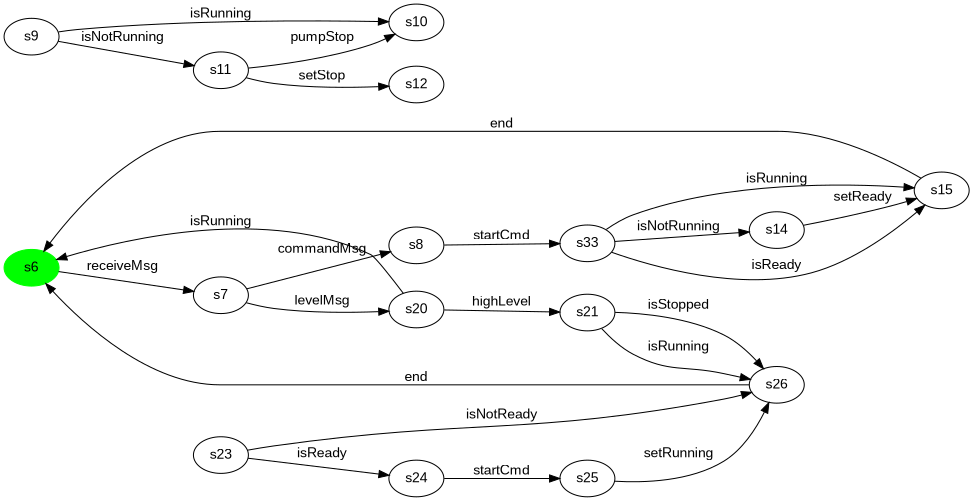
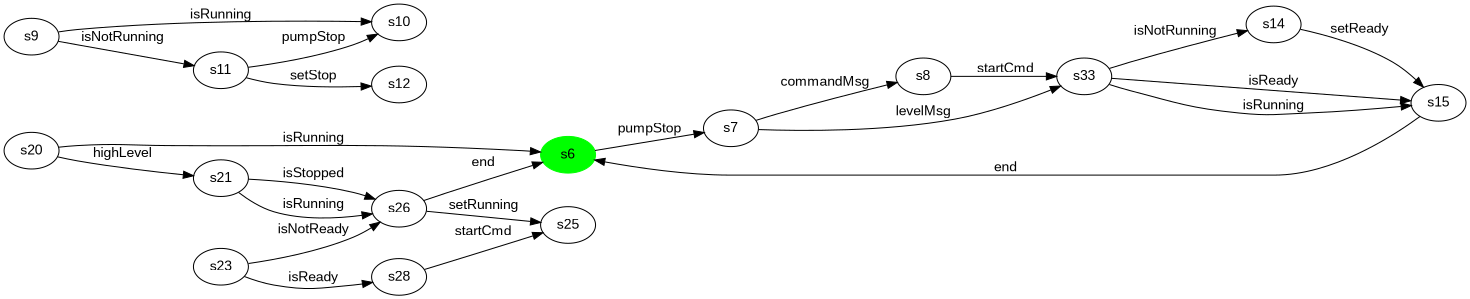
edge "s6" -> "s7": label " receiveMsg " -> " pumpStop "
edge "s7" -> "s20": now "s7" -> "s33"
edge "s25" -> "s26": reversed
node "s24": label "s24" -> "s28"
